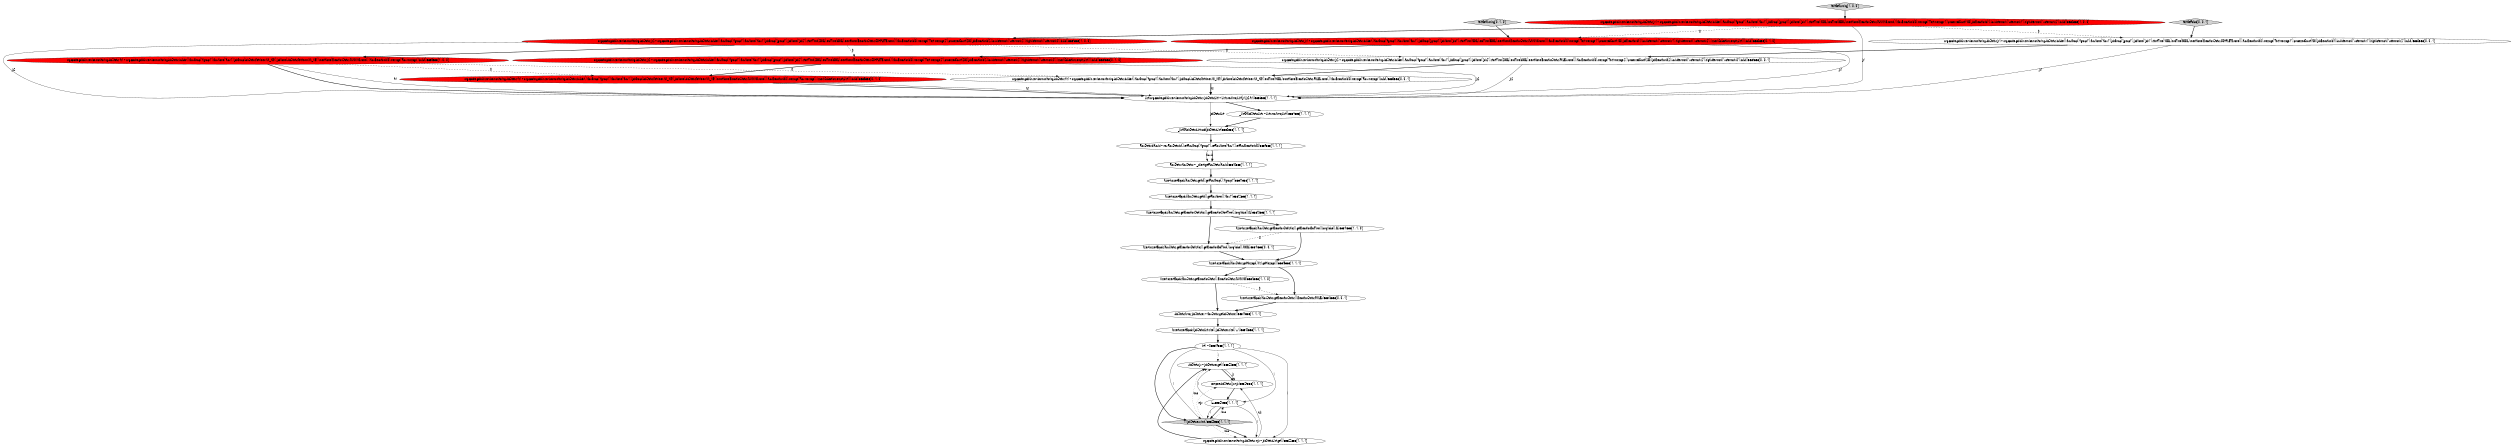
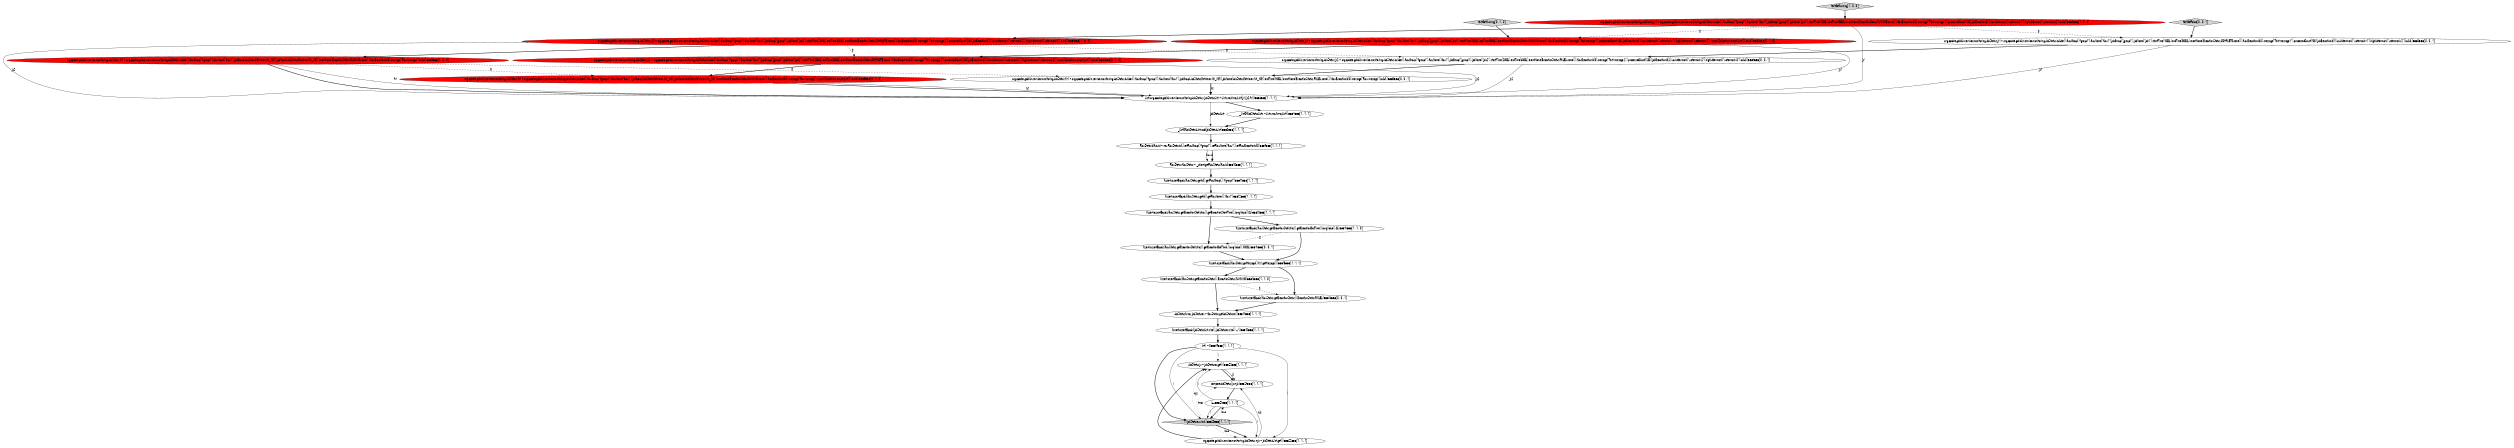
edge "int i = 0@@@19@@@['1', '1', '1']" -> "i++@@@21@@@['1', '1', '1']": removed, label "i"
edge "i < jobStatuses.size()@@@20@@@['1', '1', '1']" -> "JobStatus js = jobStatuses.get(i)@@@23@@@['1', '1', '1']": label "true" -> "mjs"
edge "i < jobStatuses.size()@@@20@@@['1', '1', '1']" -> "compareJobStatus(js,mjs)@@@24@@@['1', '1', '1']": label "mjs" -> "true"
